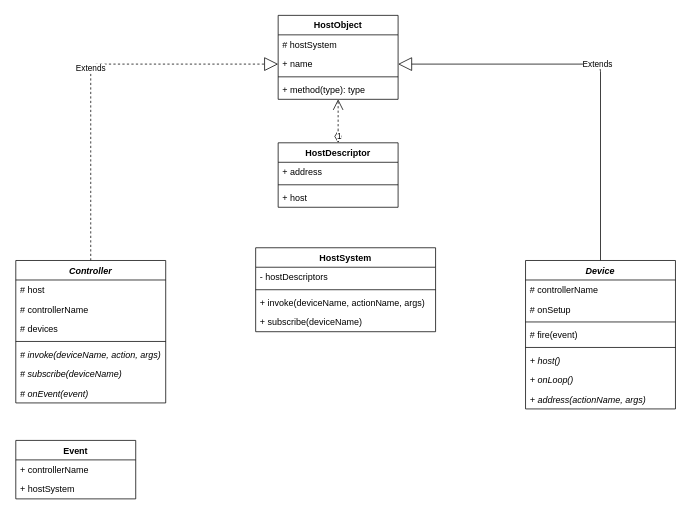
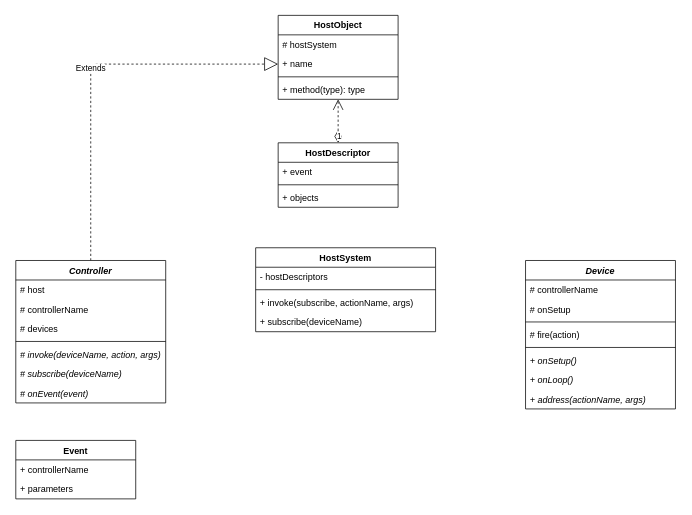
edge "Device" -> "+ name": removed, label "Extends"
node "+ address": label "+ address" -> "+ event"
node "+ host": label "+ host" -> "+ objects"
node "+ invoke(deviceName, actionName, args)": label "+ invoke(deviceName, actionName, args)" -> "+ invoke(subscribe, actionName, args)"
node "# fire(event)": label "# fire(event)" -> "# fire(action)"
node "+ host()": label "+ host()" -> "+ onSetup()"
node "+ hostSystem": label "+ hostSystem" -> "+ parameters"
